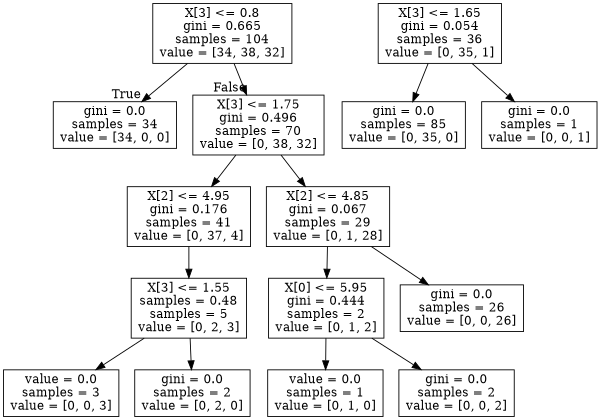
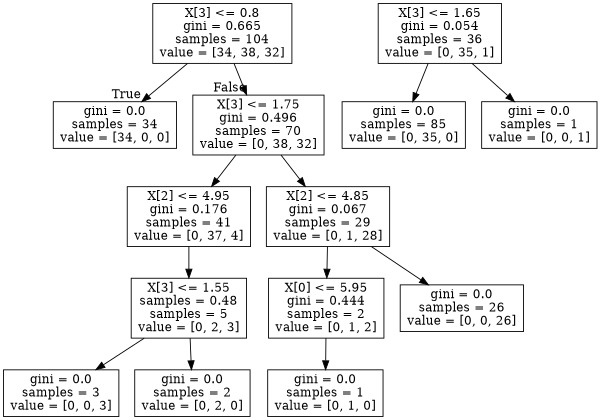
node "value = 0.0 samples = 3 value = [0, 0, 3]": label "value = 0.0 samples = 3 value = [0, 0, 3]" -> "gini = 0.0 samples = 3 value = [0, 0, 3]"
node "value = 0.0 samples = 1 value = [0, 1, 0]": label "value = 0.0 samples = 1 value = [0, 1, 0]" -> "gini = 0.0 samples = 1 value = [0, 1, 0]"
node "gini = 0.0 samples = 2 value = [0, 0, 2]": removed
